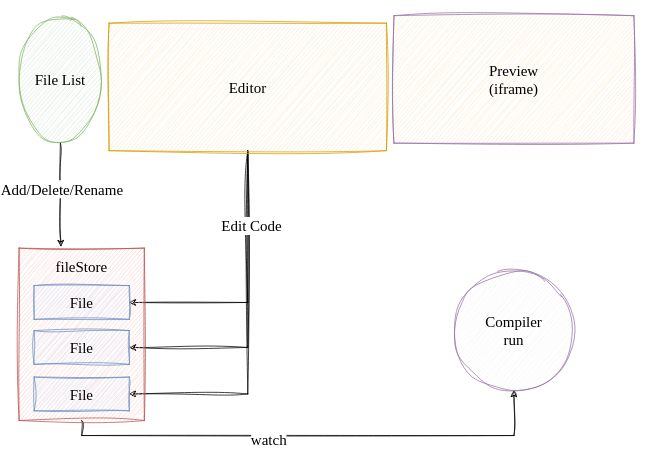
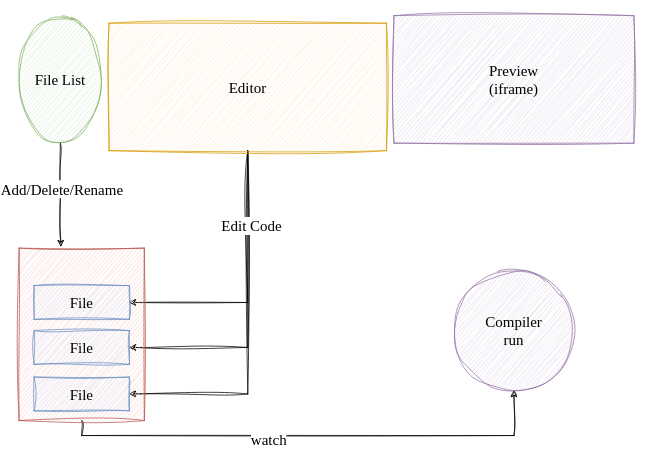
node "Preview (iframe)": fillcolor #ffe6cc -> #e1d5e7
node "fileStore": removed
node "Compiler run": fillcolor #f5f5f5 -> #e1d5e7
